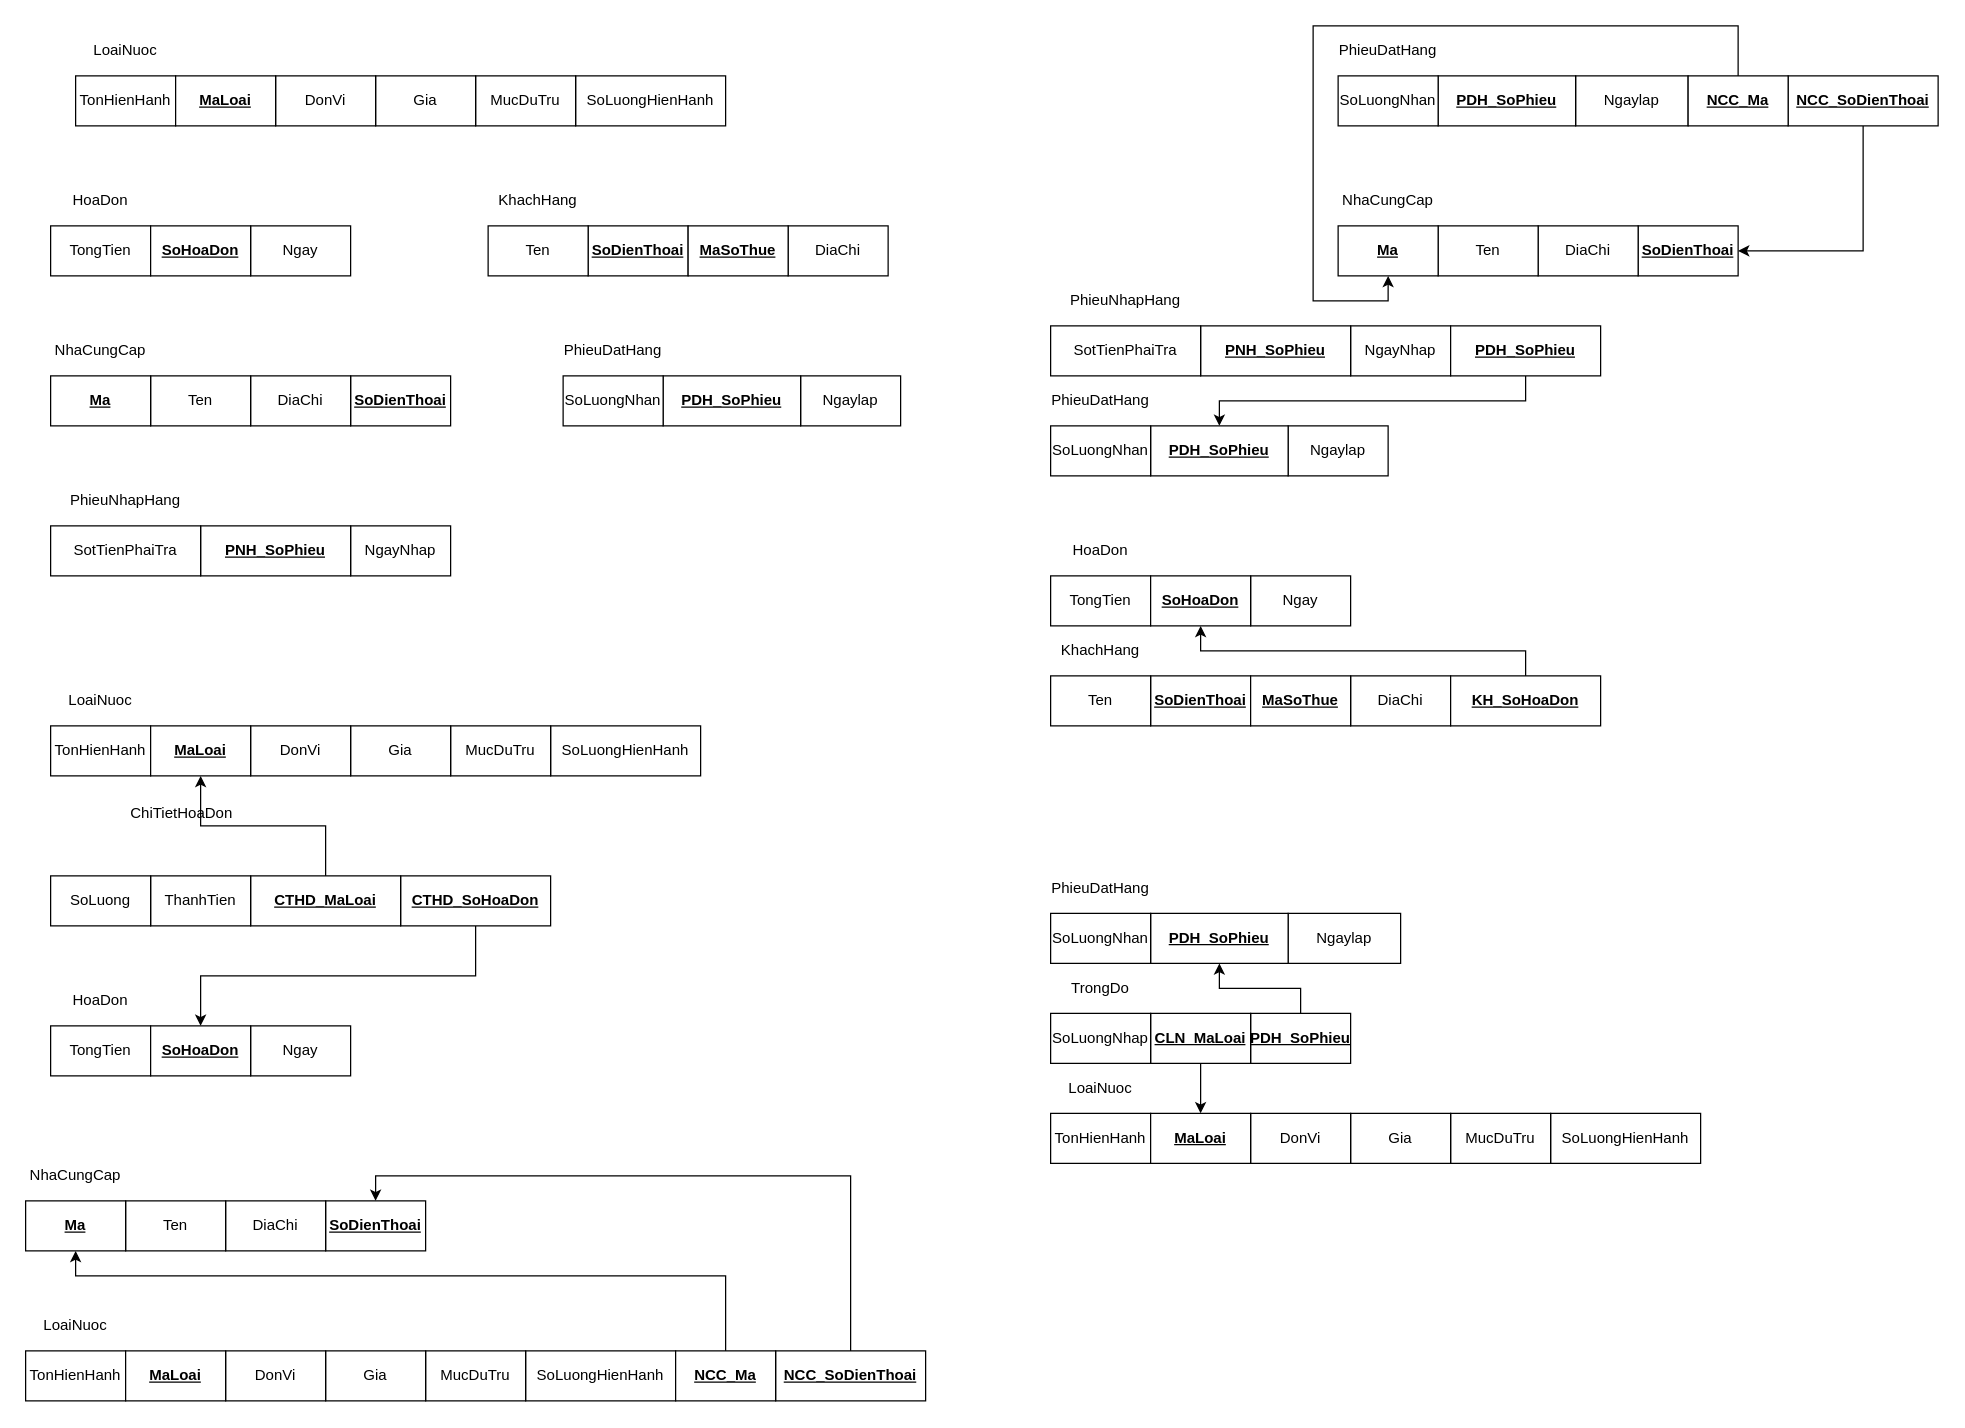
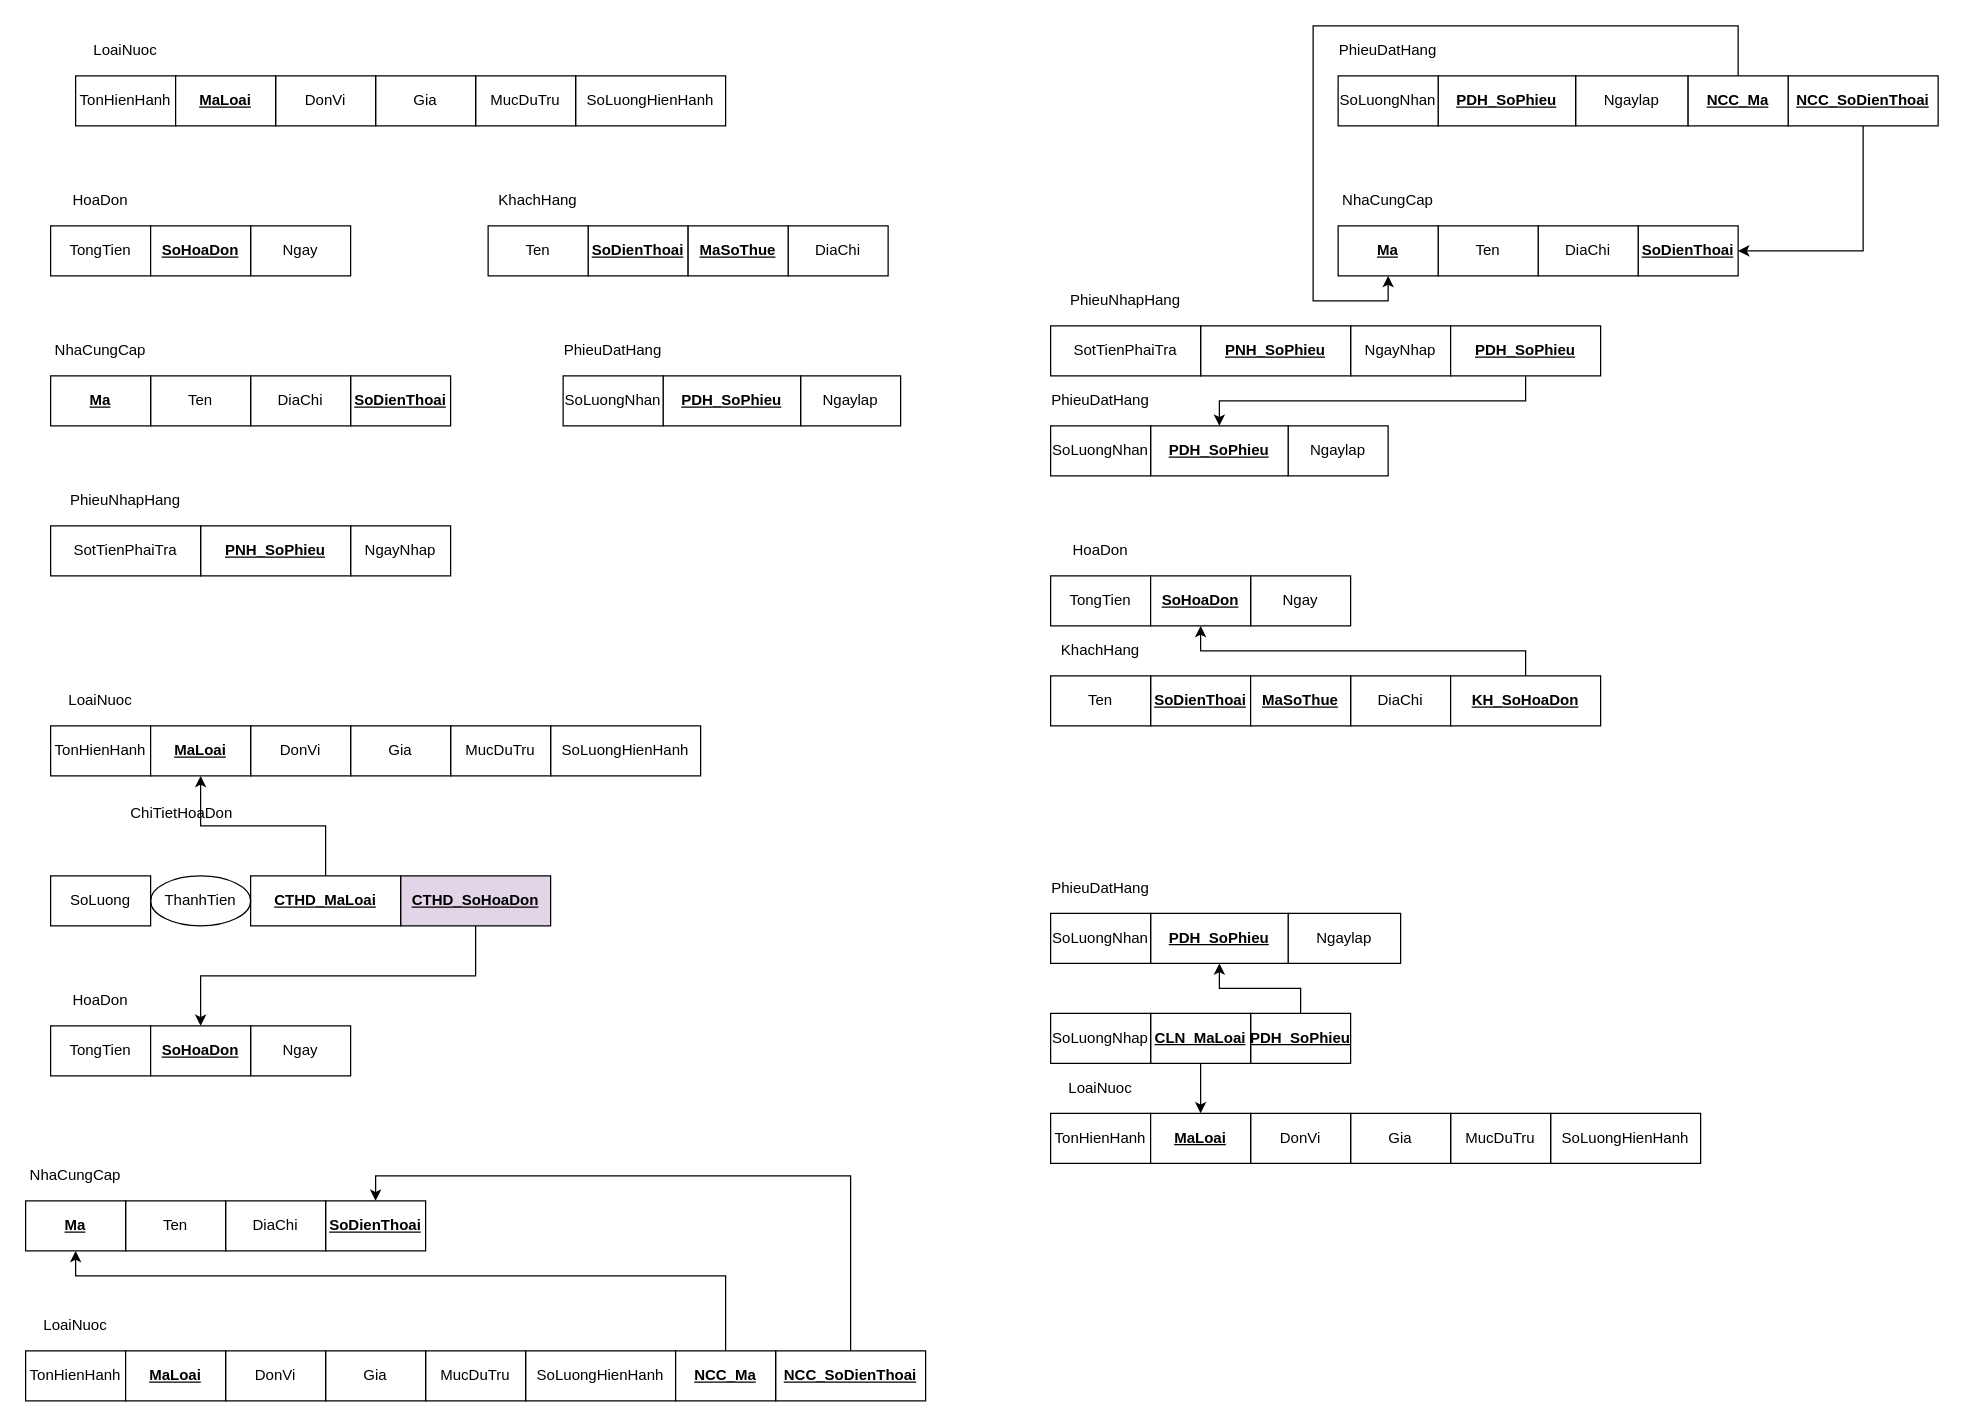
node "ThanhTien": shape rectangle -> ellipse
node "CTHD_SoHoaDon": fillcolor #ffffff -> #e1d5e7
node "TrongDo": removed
